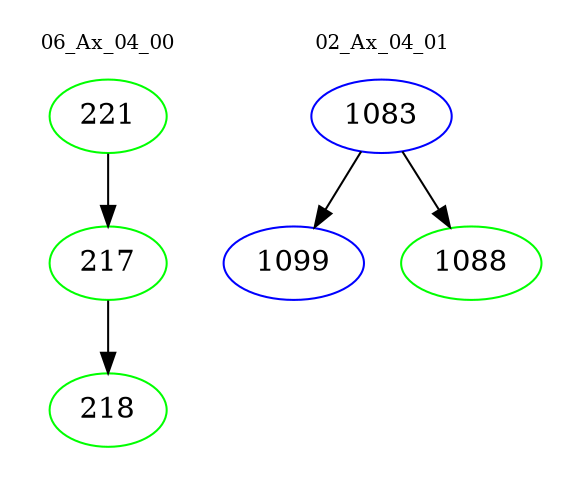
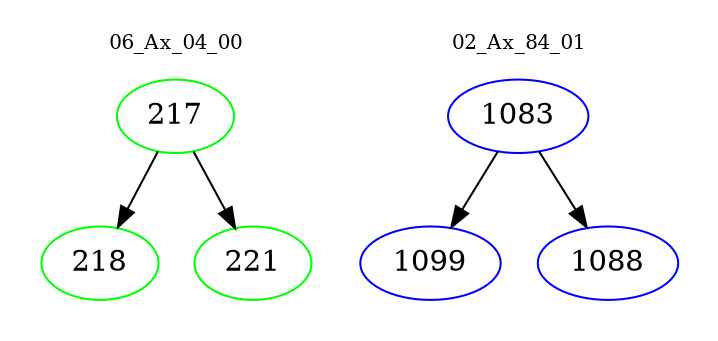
cluster "02_Ax_04_01": label "02_Ax_04_01" -> "02_Ax_84_01"
edge "221" -> "217": reversed
node "1088": color green -> blue
